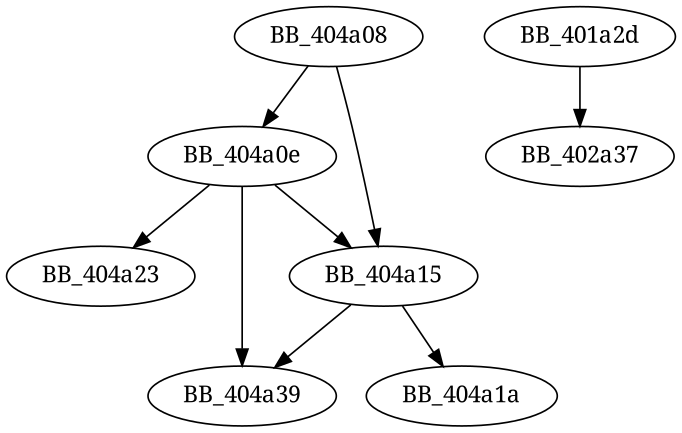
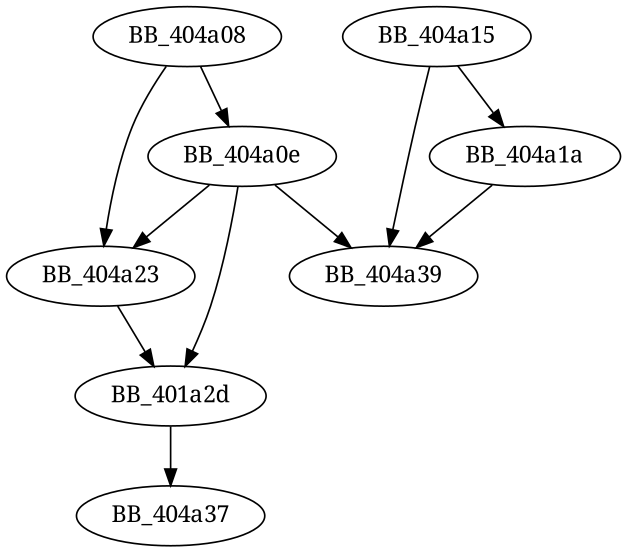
edge "BB_404a08" -> "BB_404a15": now "BB_404a08" -> "BB_404a23"
node "BB_402a37": label "BB_402a37" -> "BB_404a37"
edge "BB_404a0e" -> "BB_404a15": now "BB_404a0e" -> "BB_401a2d"
edge "BB_404a1a" -> "BB_404a39": added
edge "BB_404a23" -> "BB_401a2d": added
